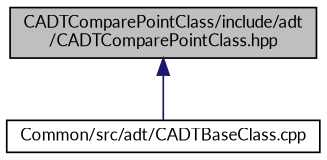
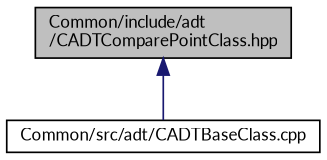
node "CADTComparePointClass/include/adt /CADTComparePointClass.hpp": label "CADTComparePointClass/include/adt /CADTComparePointClass.hpp" -> "Common/include/adt /CADTComparePointClass.hpp"
